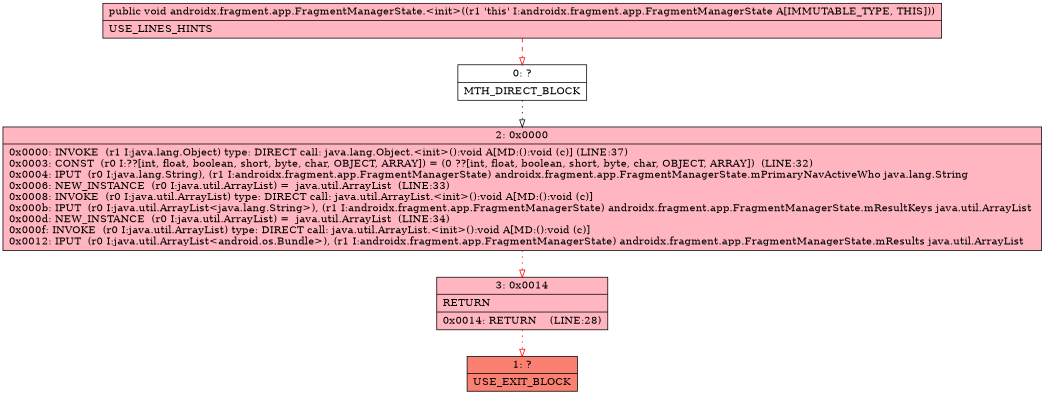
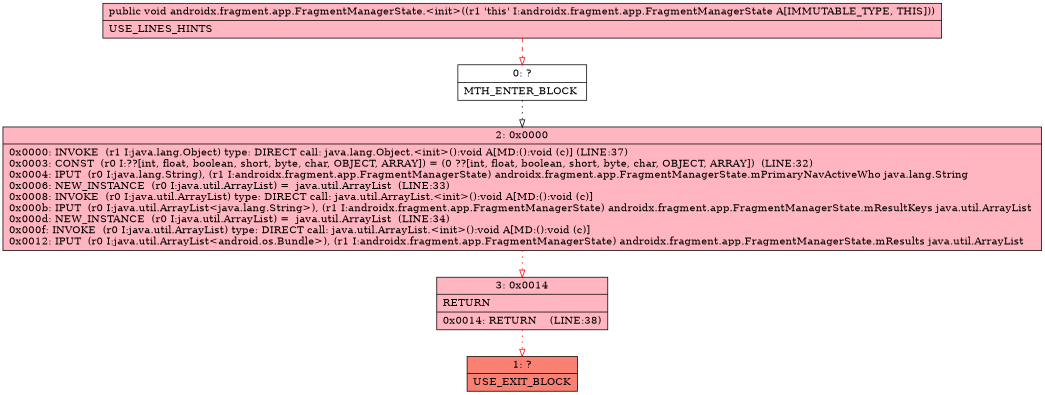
node "0: ?": text "MTH_DIRECT_BLOCK" -> "MTH_ENTER_BLOCK"
node "3: 0x0014": text "0x0014: RETURN    (LINE:28)" -> "0x0014: RETURN    (LINE:38)"
